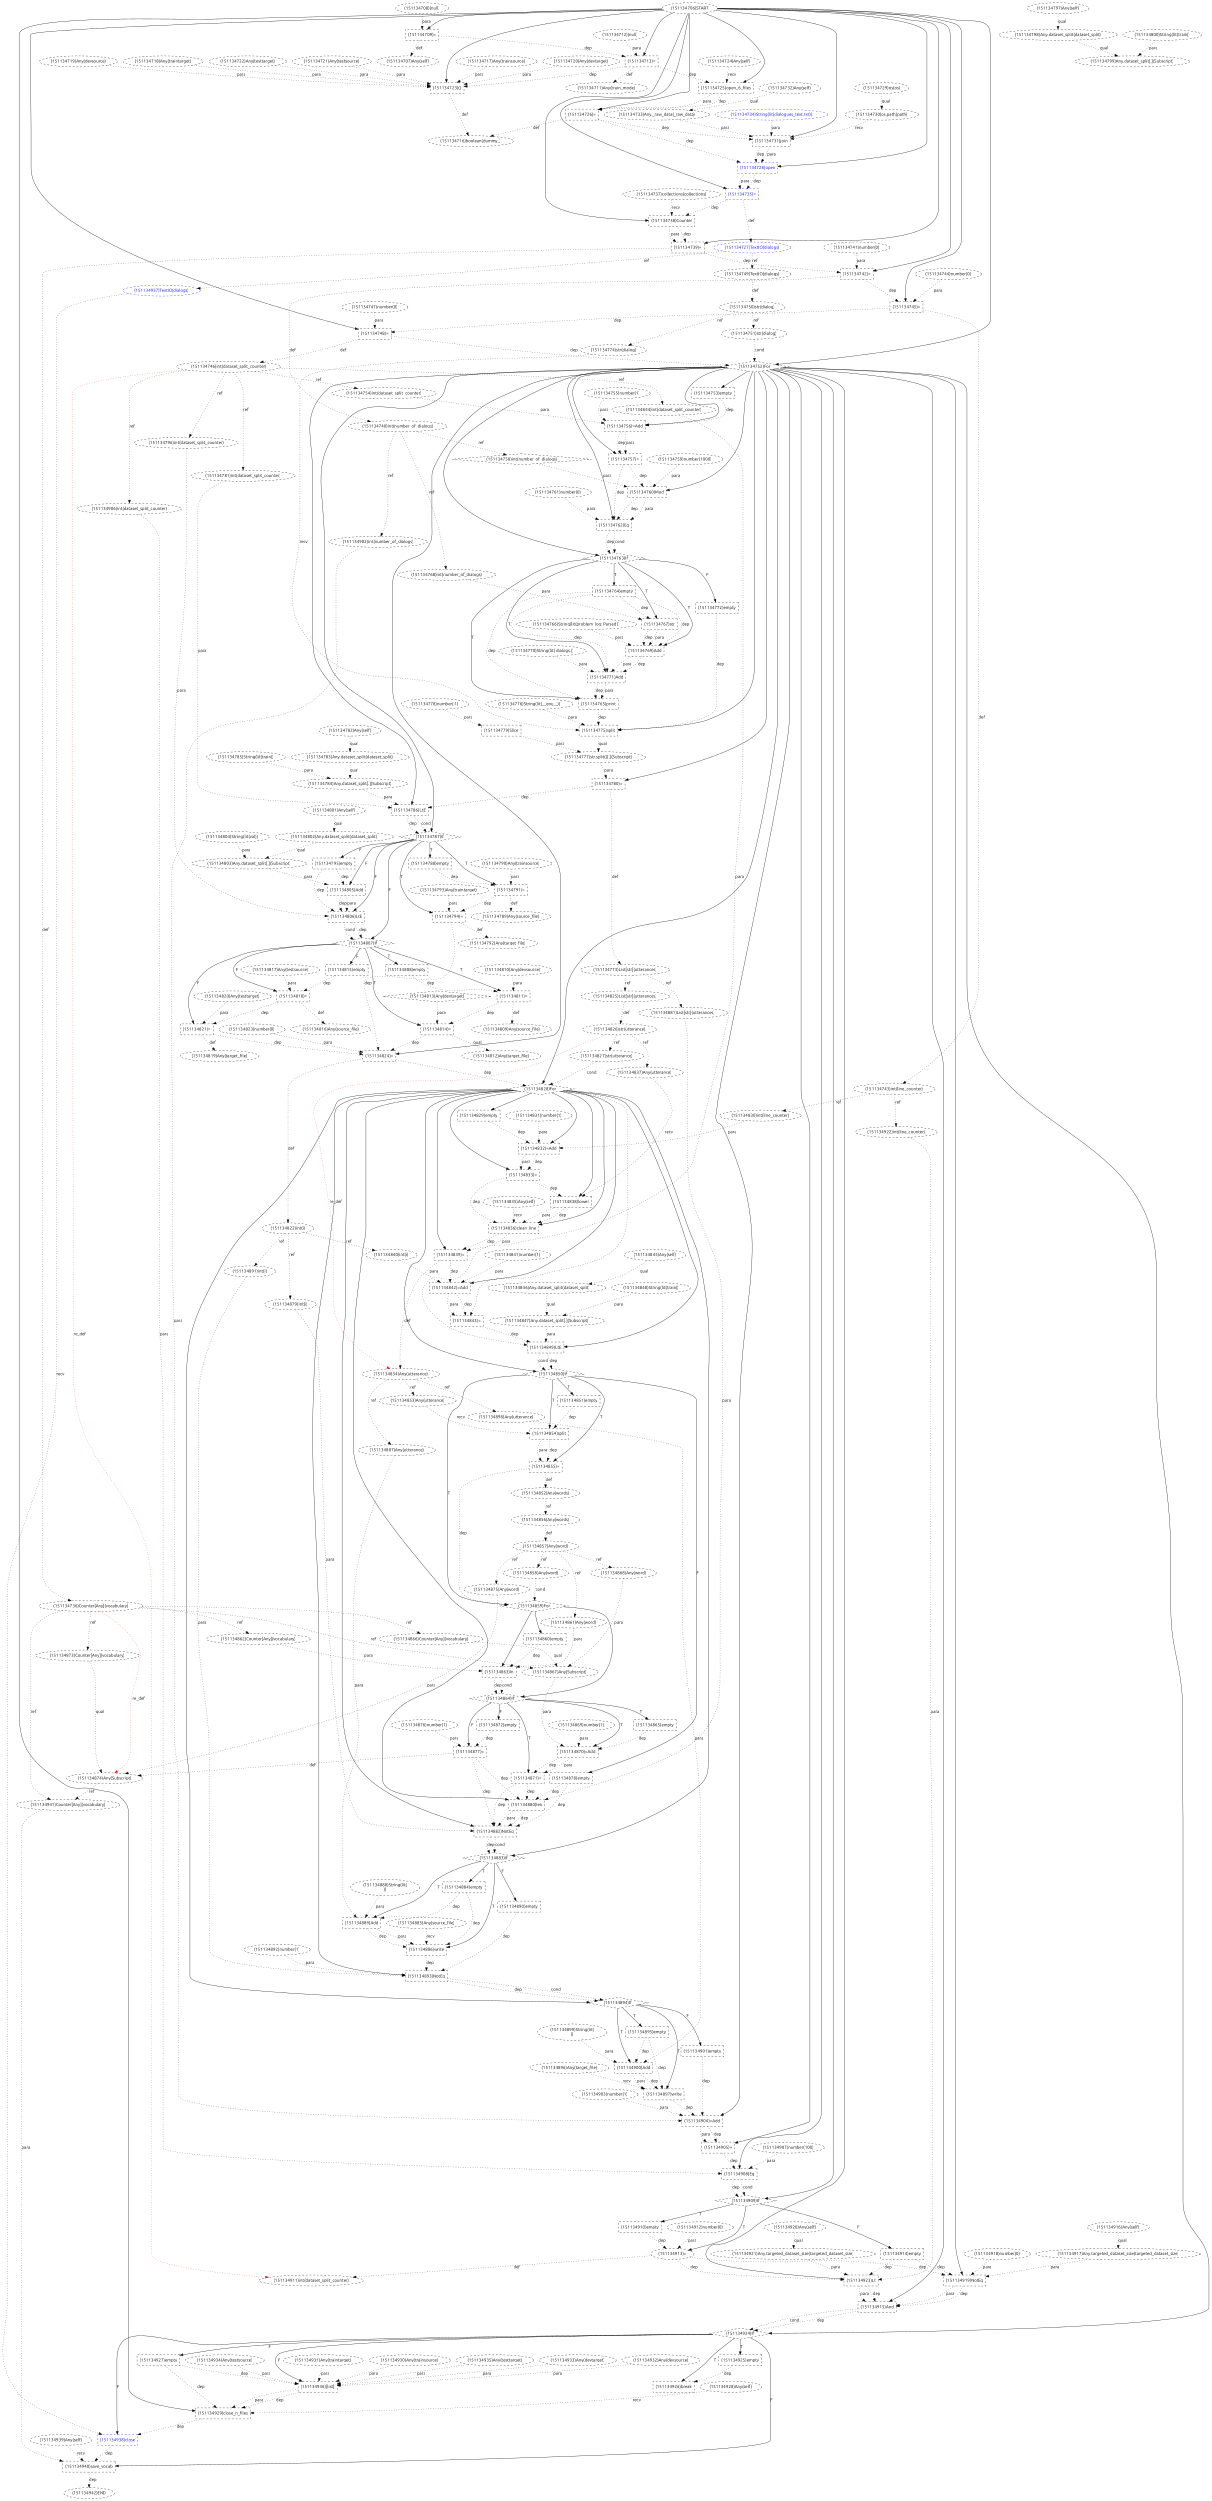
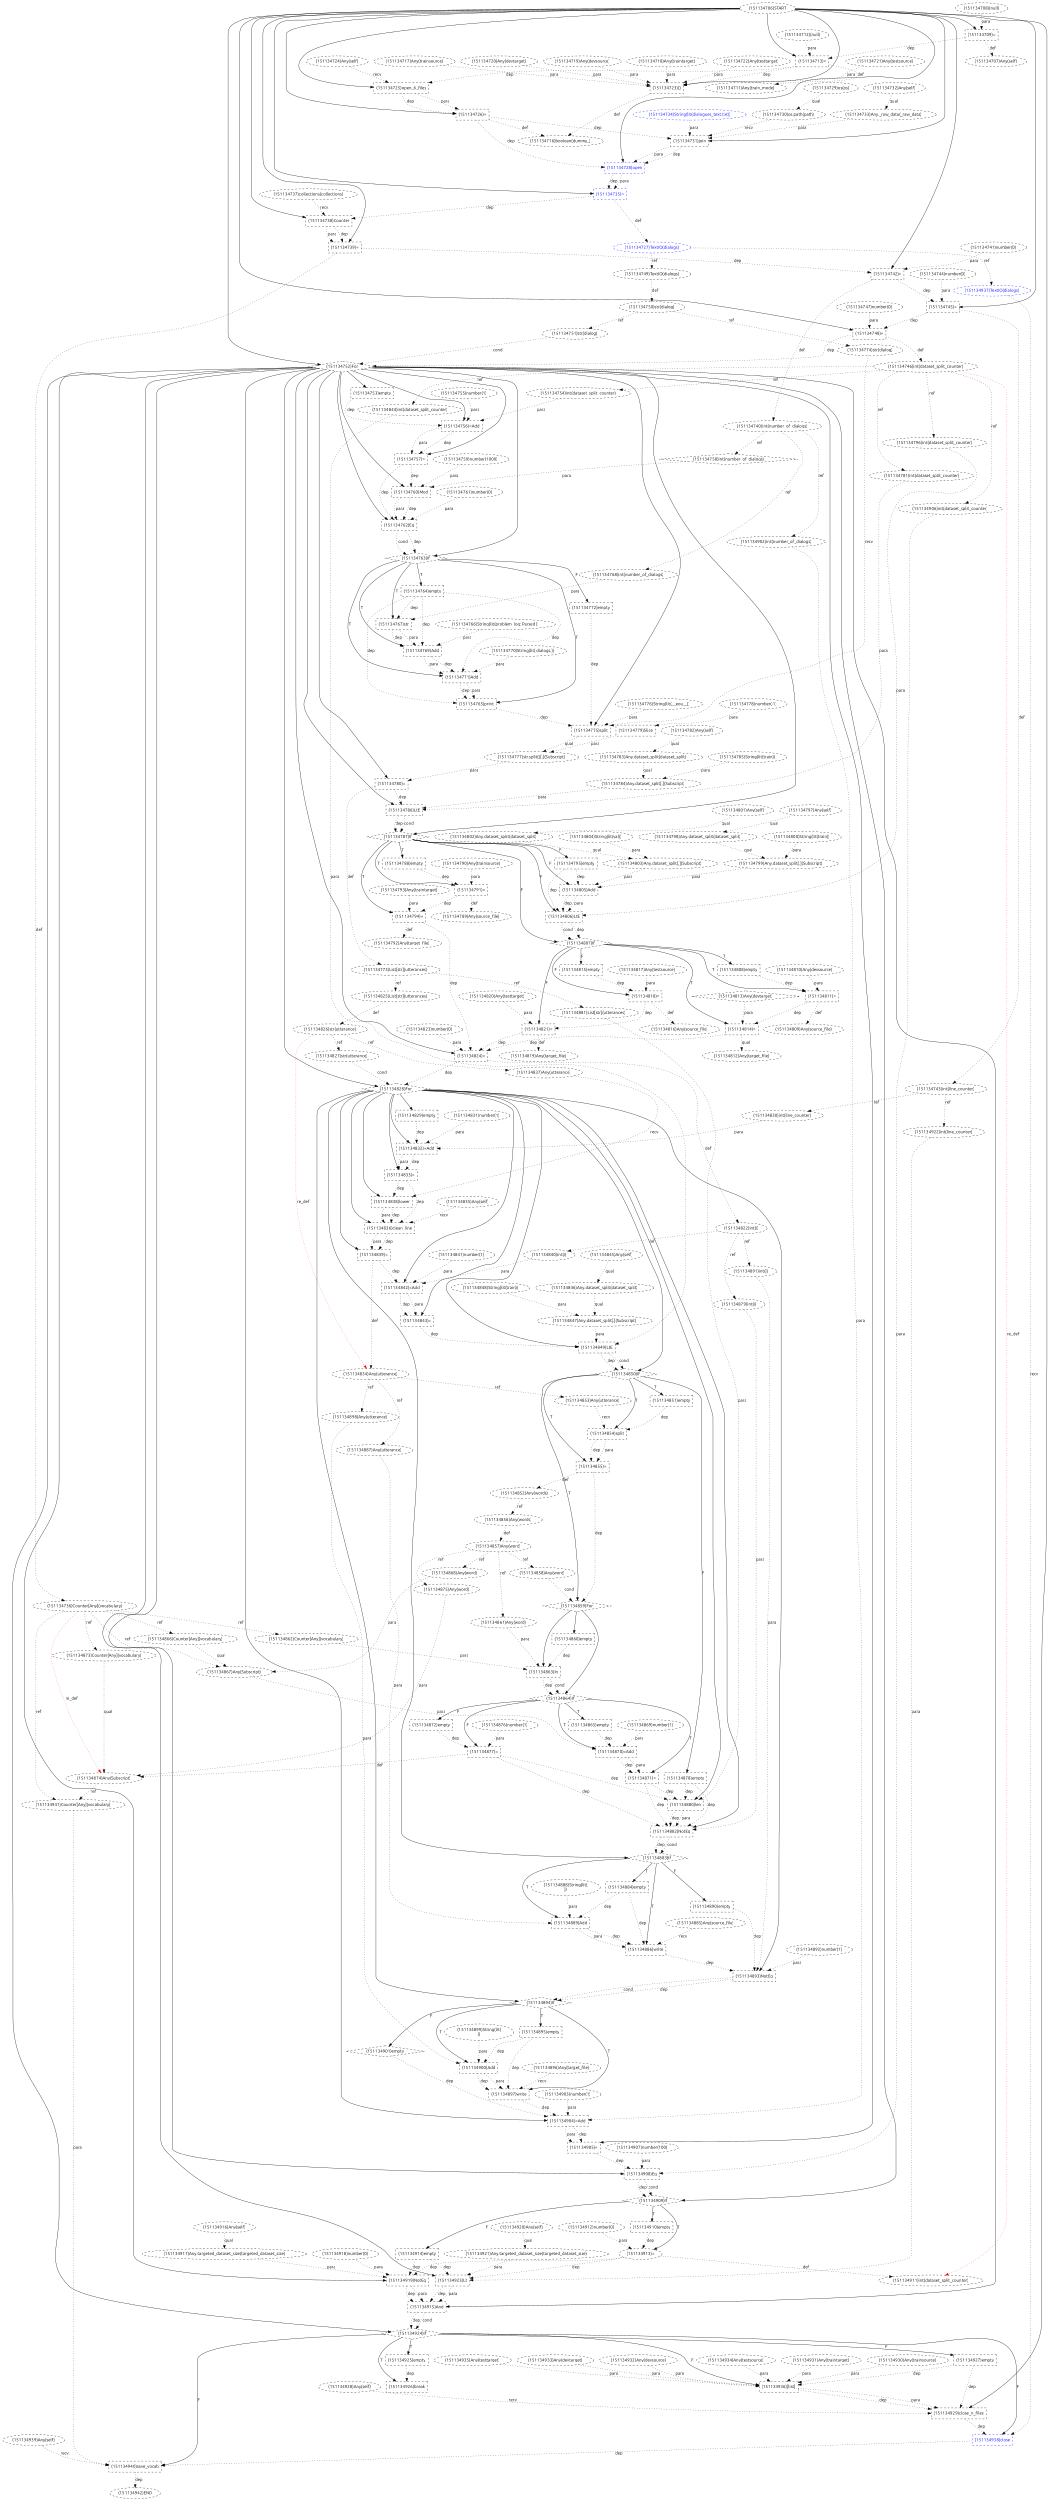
edge "(151134799)Any.dataset_split[.](Subscript)" -> "(151134805)Add": added, label "para"
edge "(151134828)For" -> "(151134843)=": style dotted -> solid
node "(151134901)empty": shape box -> diamond
